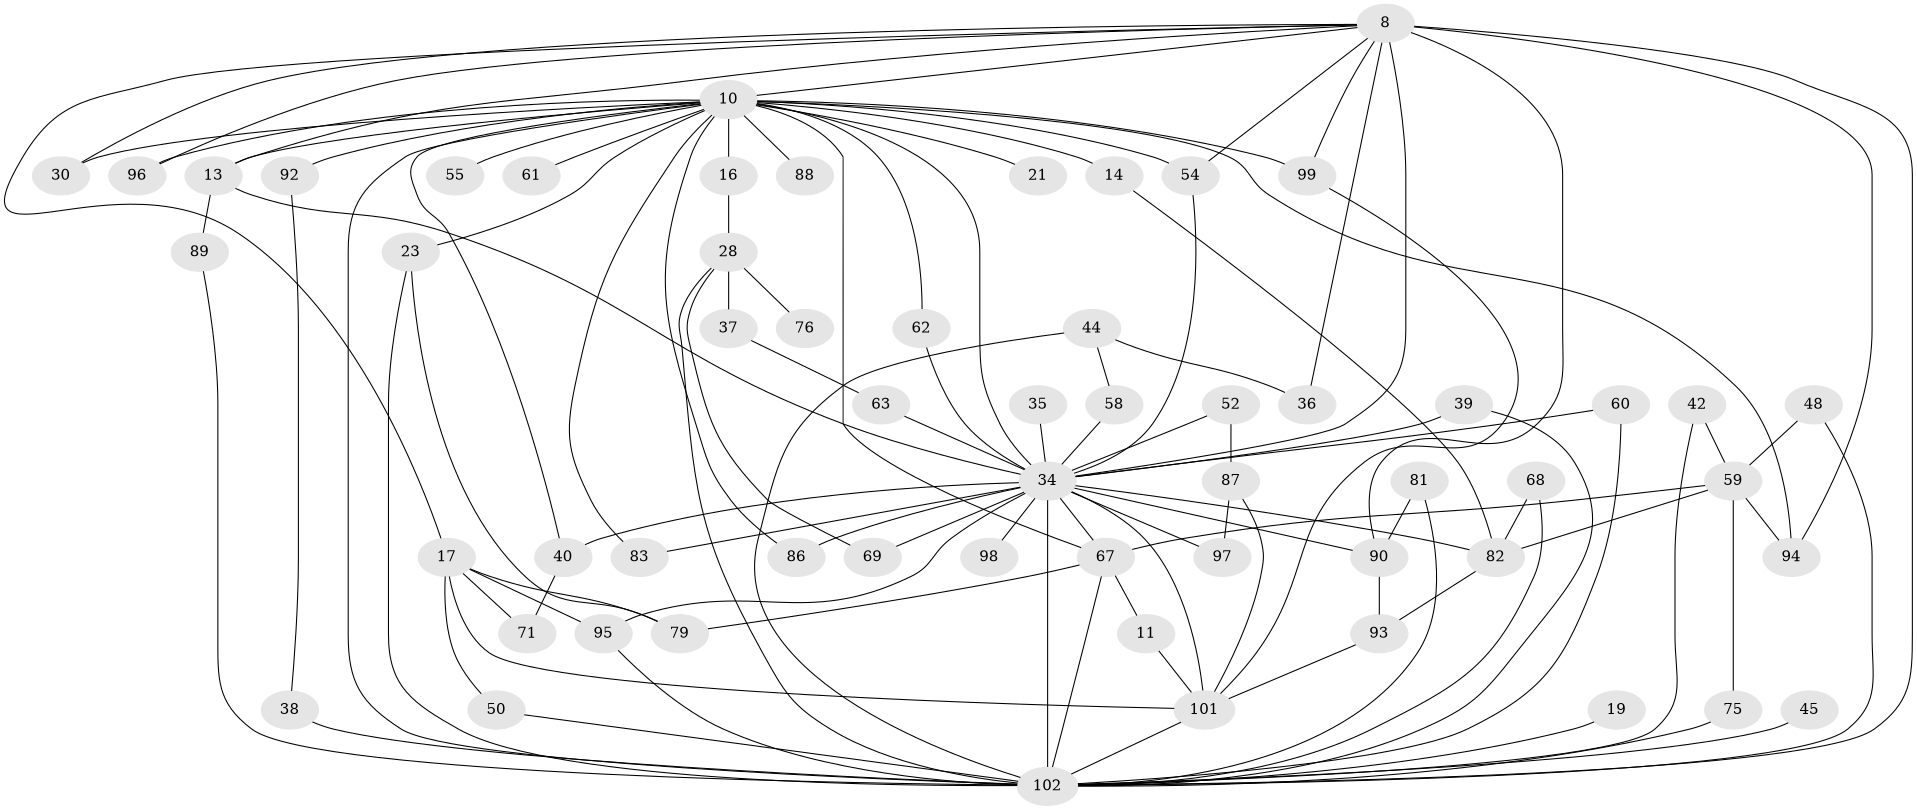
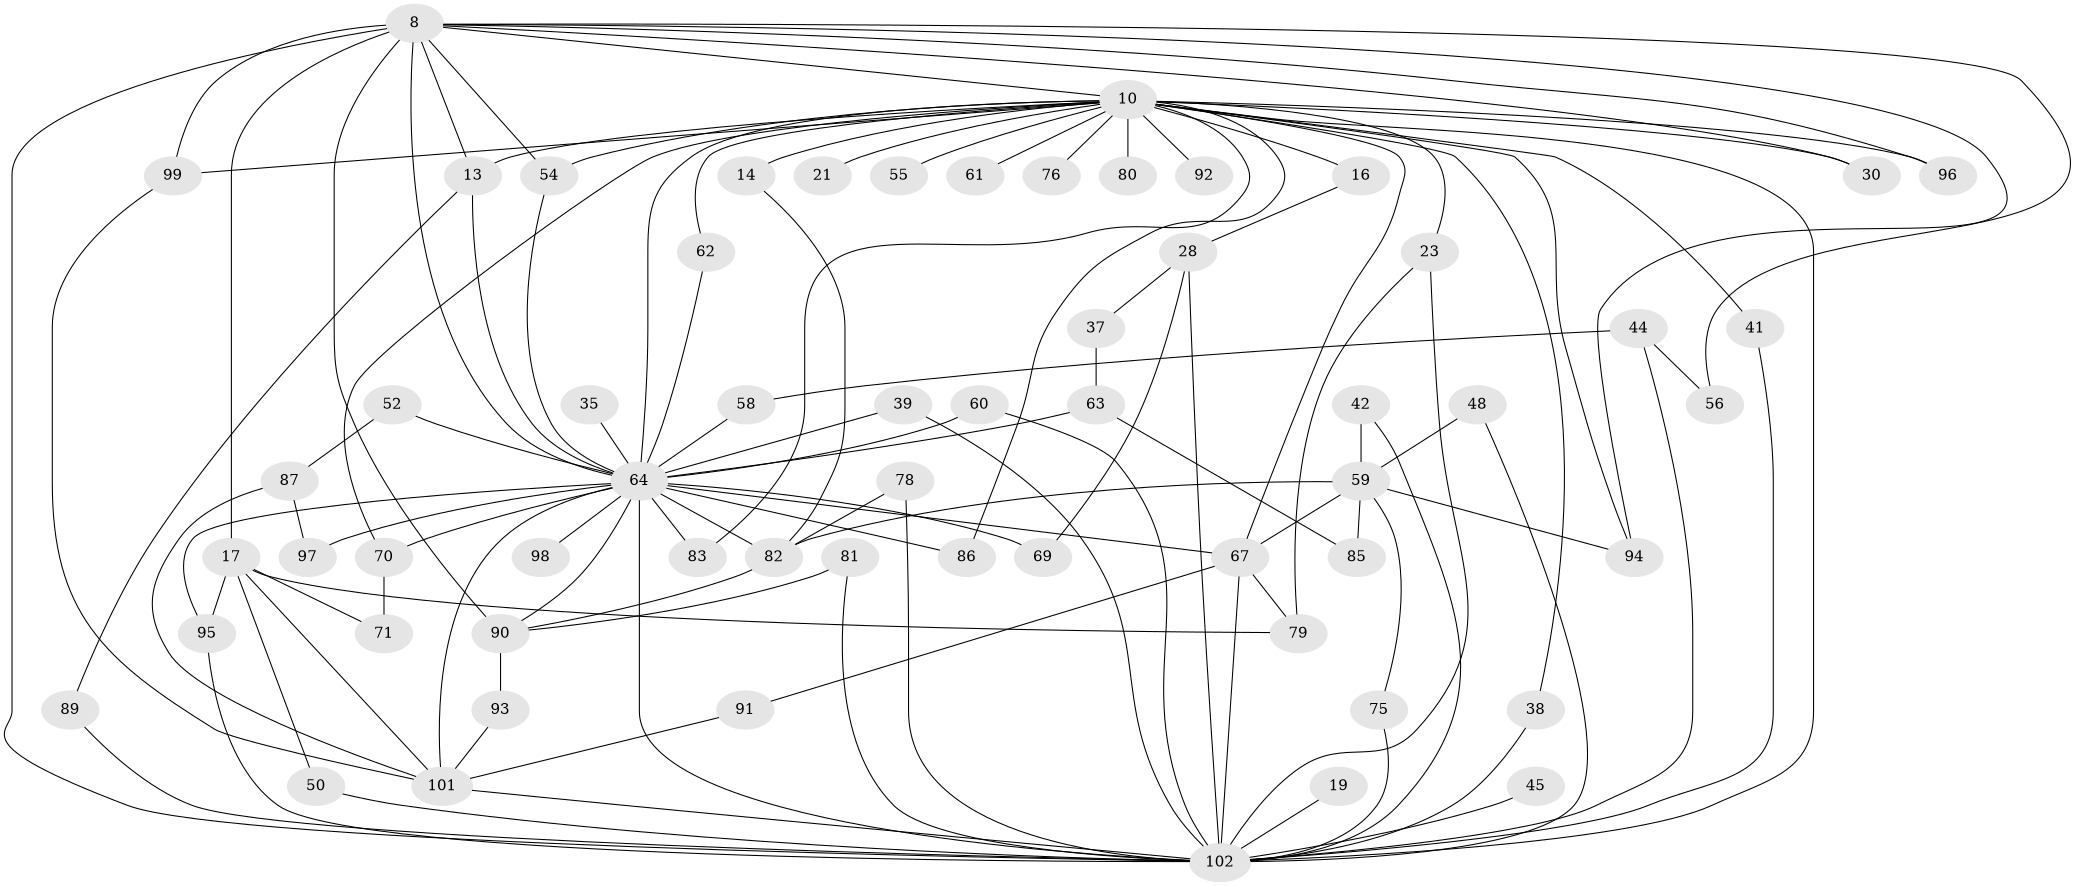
node "88": label "88" -> "80"
edge "28" -- "76": now "10" -- "76"
node "41": added
node "36": label "36" -> "56"
edge "92" -- "38": now "10" -- "38"
node "34": label "34" -> "64"
node "68": label "68" -> "78"
node "40": label "40" -> "70"
node "85": added
edge "82" -- "93": now "82" -- "90"
node "11": label "11" -> "91"
